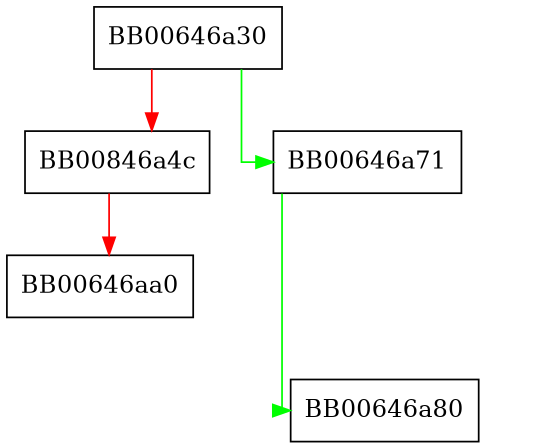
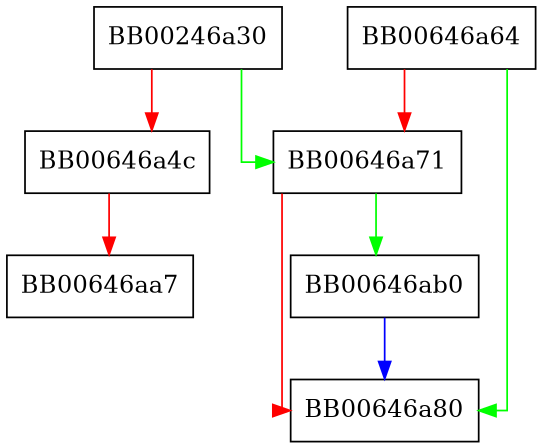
node "BB00646a30": label "BB00646a30" -> "BB00246a30"
node "BB00646a64": added
node "BB00846a4c": label "BB00846a4c" -> "BB00646a4c"
node "BB00646aa0": label "BB00646aa0" -> "BB00646aa7"
node "BB00646ab0": added
edge "BB00646a71" -> "BB00646a80": color green -> red
